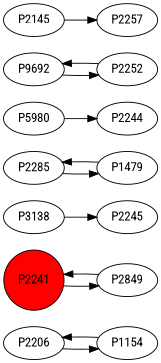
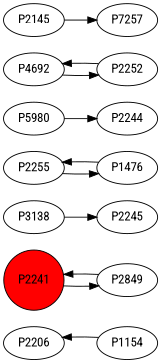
node "P2257": label "P2257" -> "P7257"
node "P9692": label "P9692" -> "P4692"
node "P2285": label "P2285" -> "P2255"
node "P1479": label "P1479" -> "P1476"
edge "P2206" -> "P1154": removed
